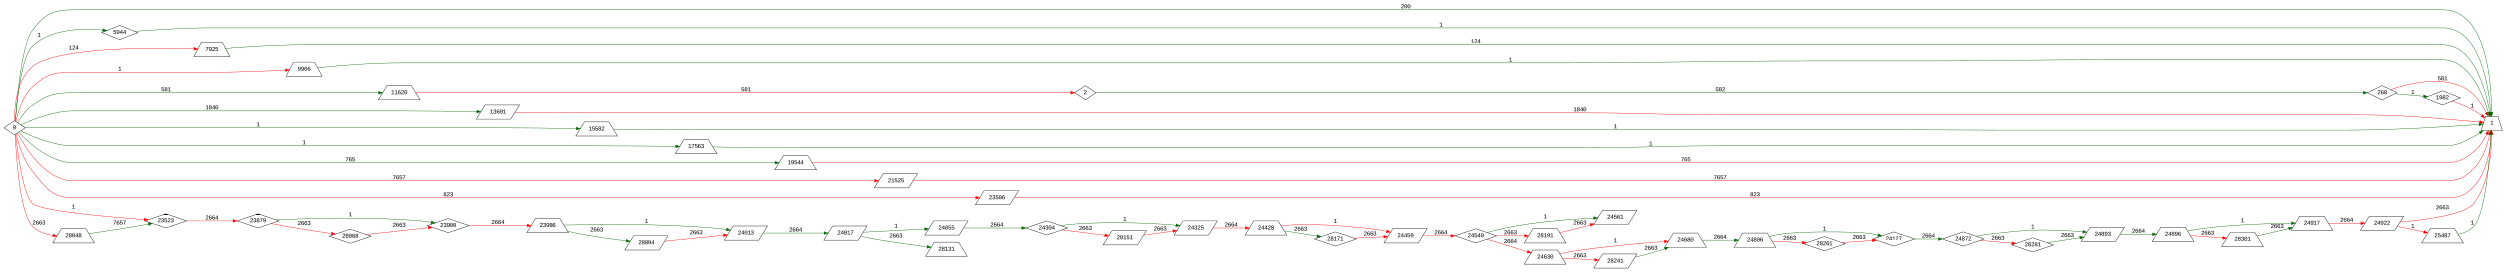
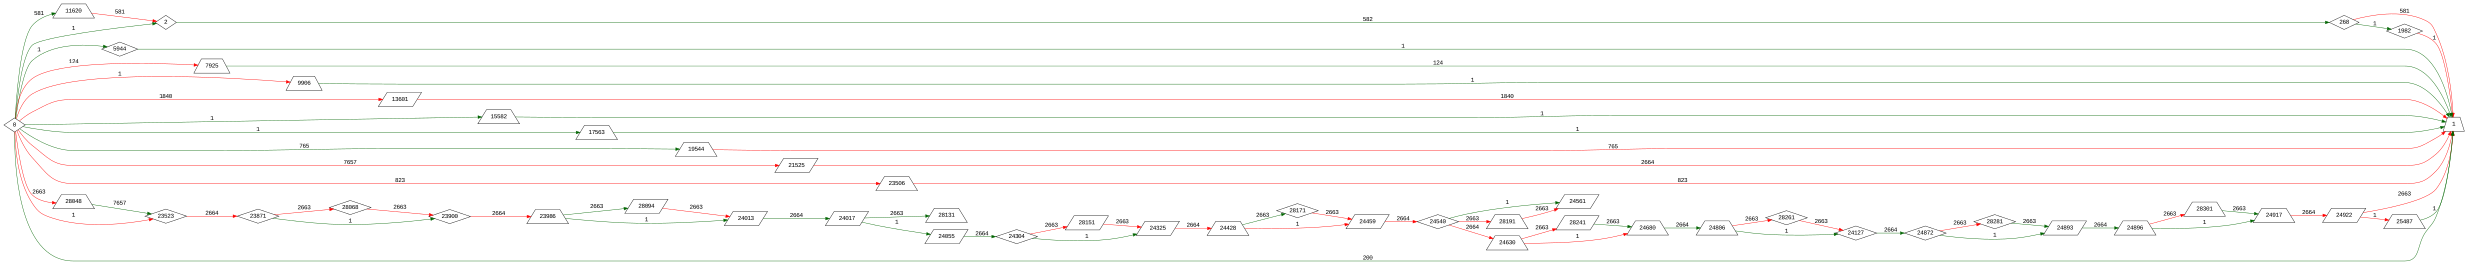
edge "0" -> "2": added, label "1"
edge "0" -> "13601": color darkgreen -> red
edge "21525" -> "1": label "7657" -> "2664"
node "23506": shape parallelogram -> trapezium
node "23879": label "23879" -> "23871"
